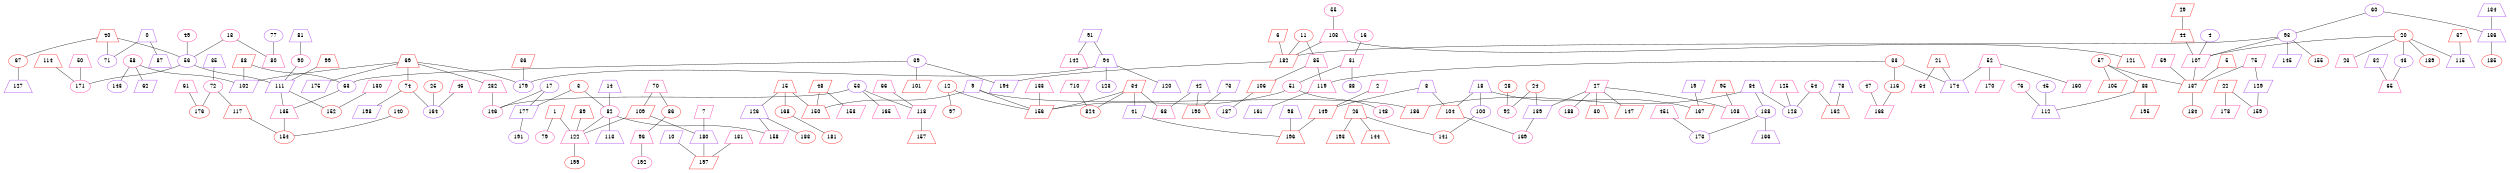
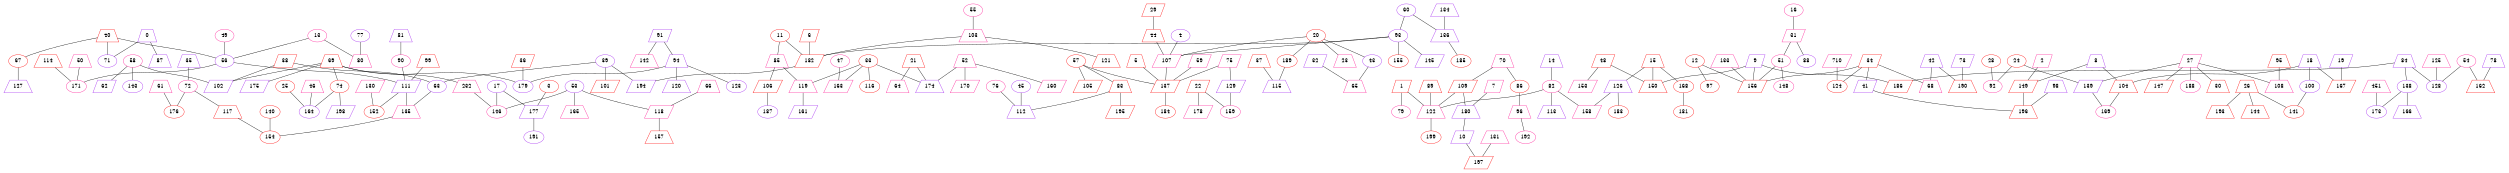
edge "20" -- "115": now "189" -- "115"
edge "116" -- "163": now "33" -- "163"
edge "3" -- "82": removed
node "824": label "824" -> "124"
edge "180" -- "197": now "180" -- "10"
